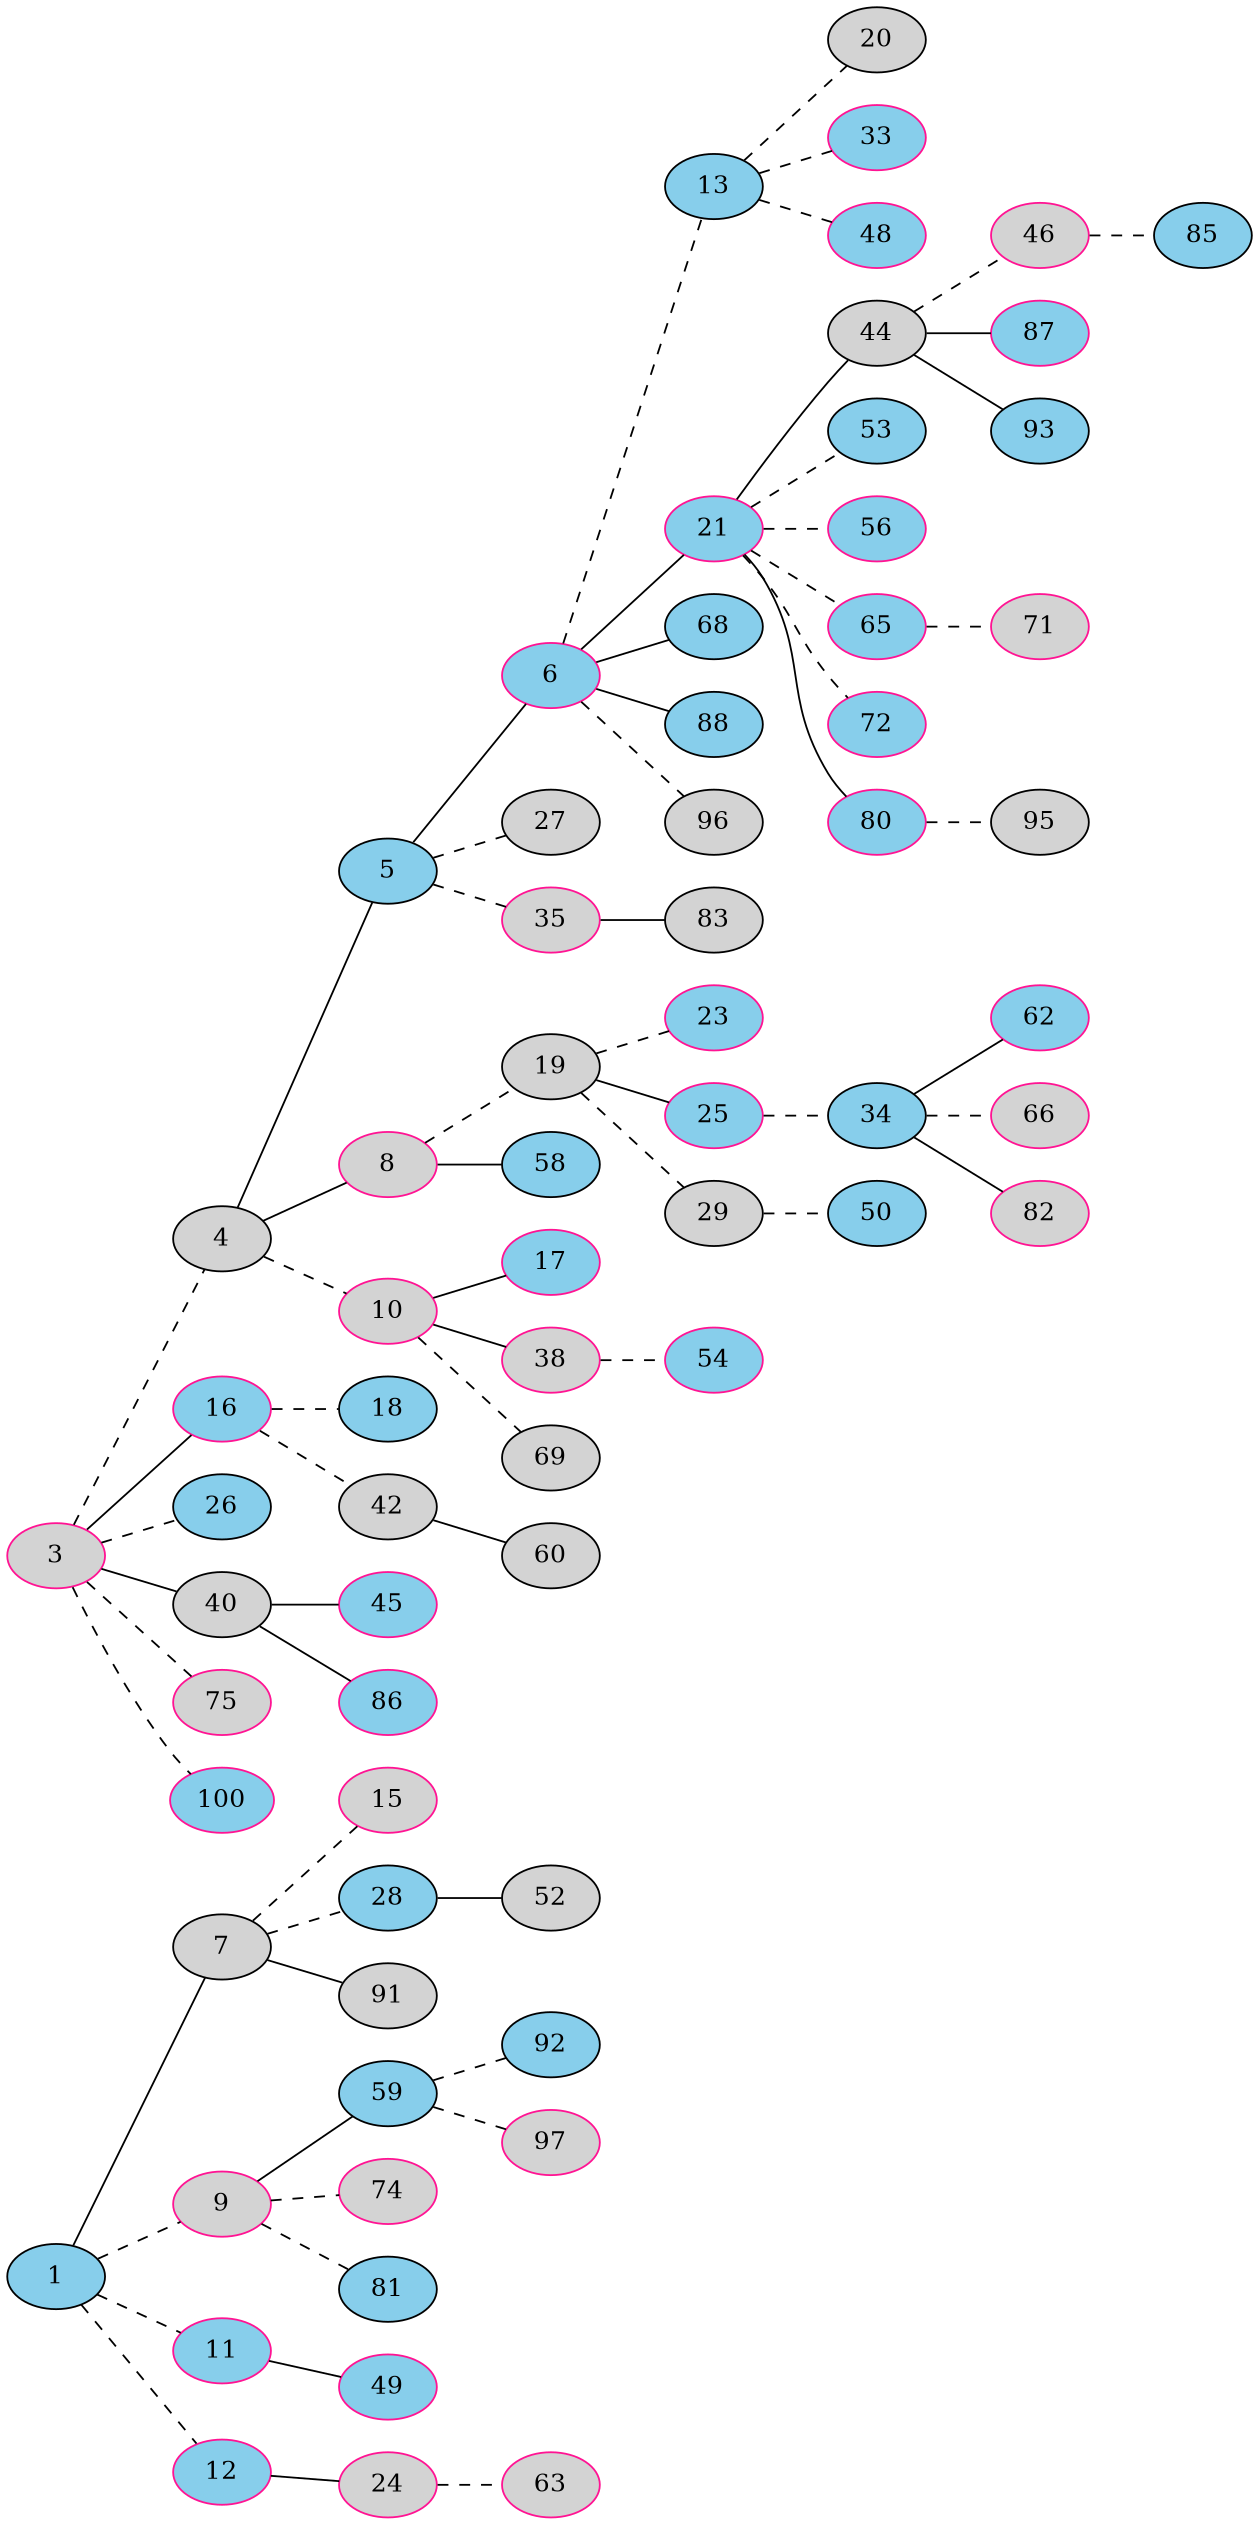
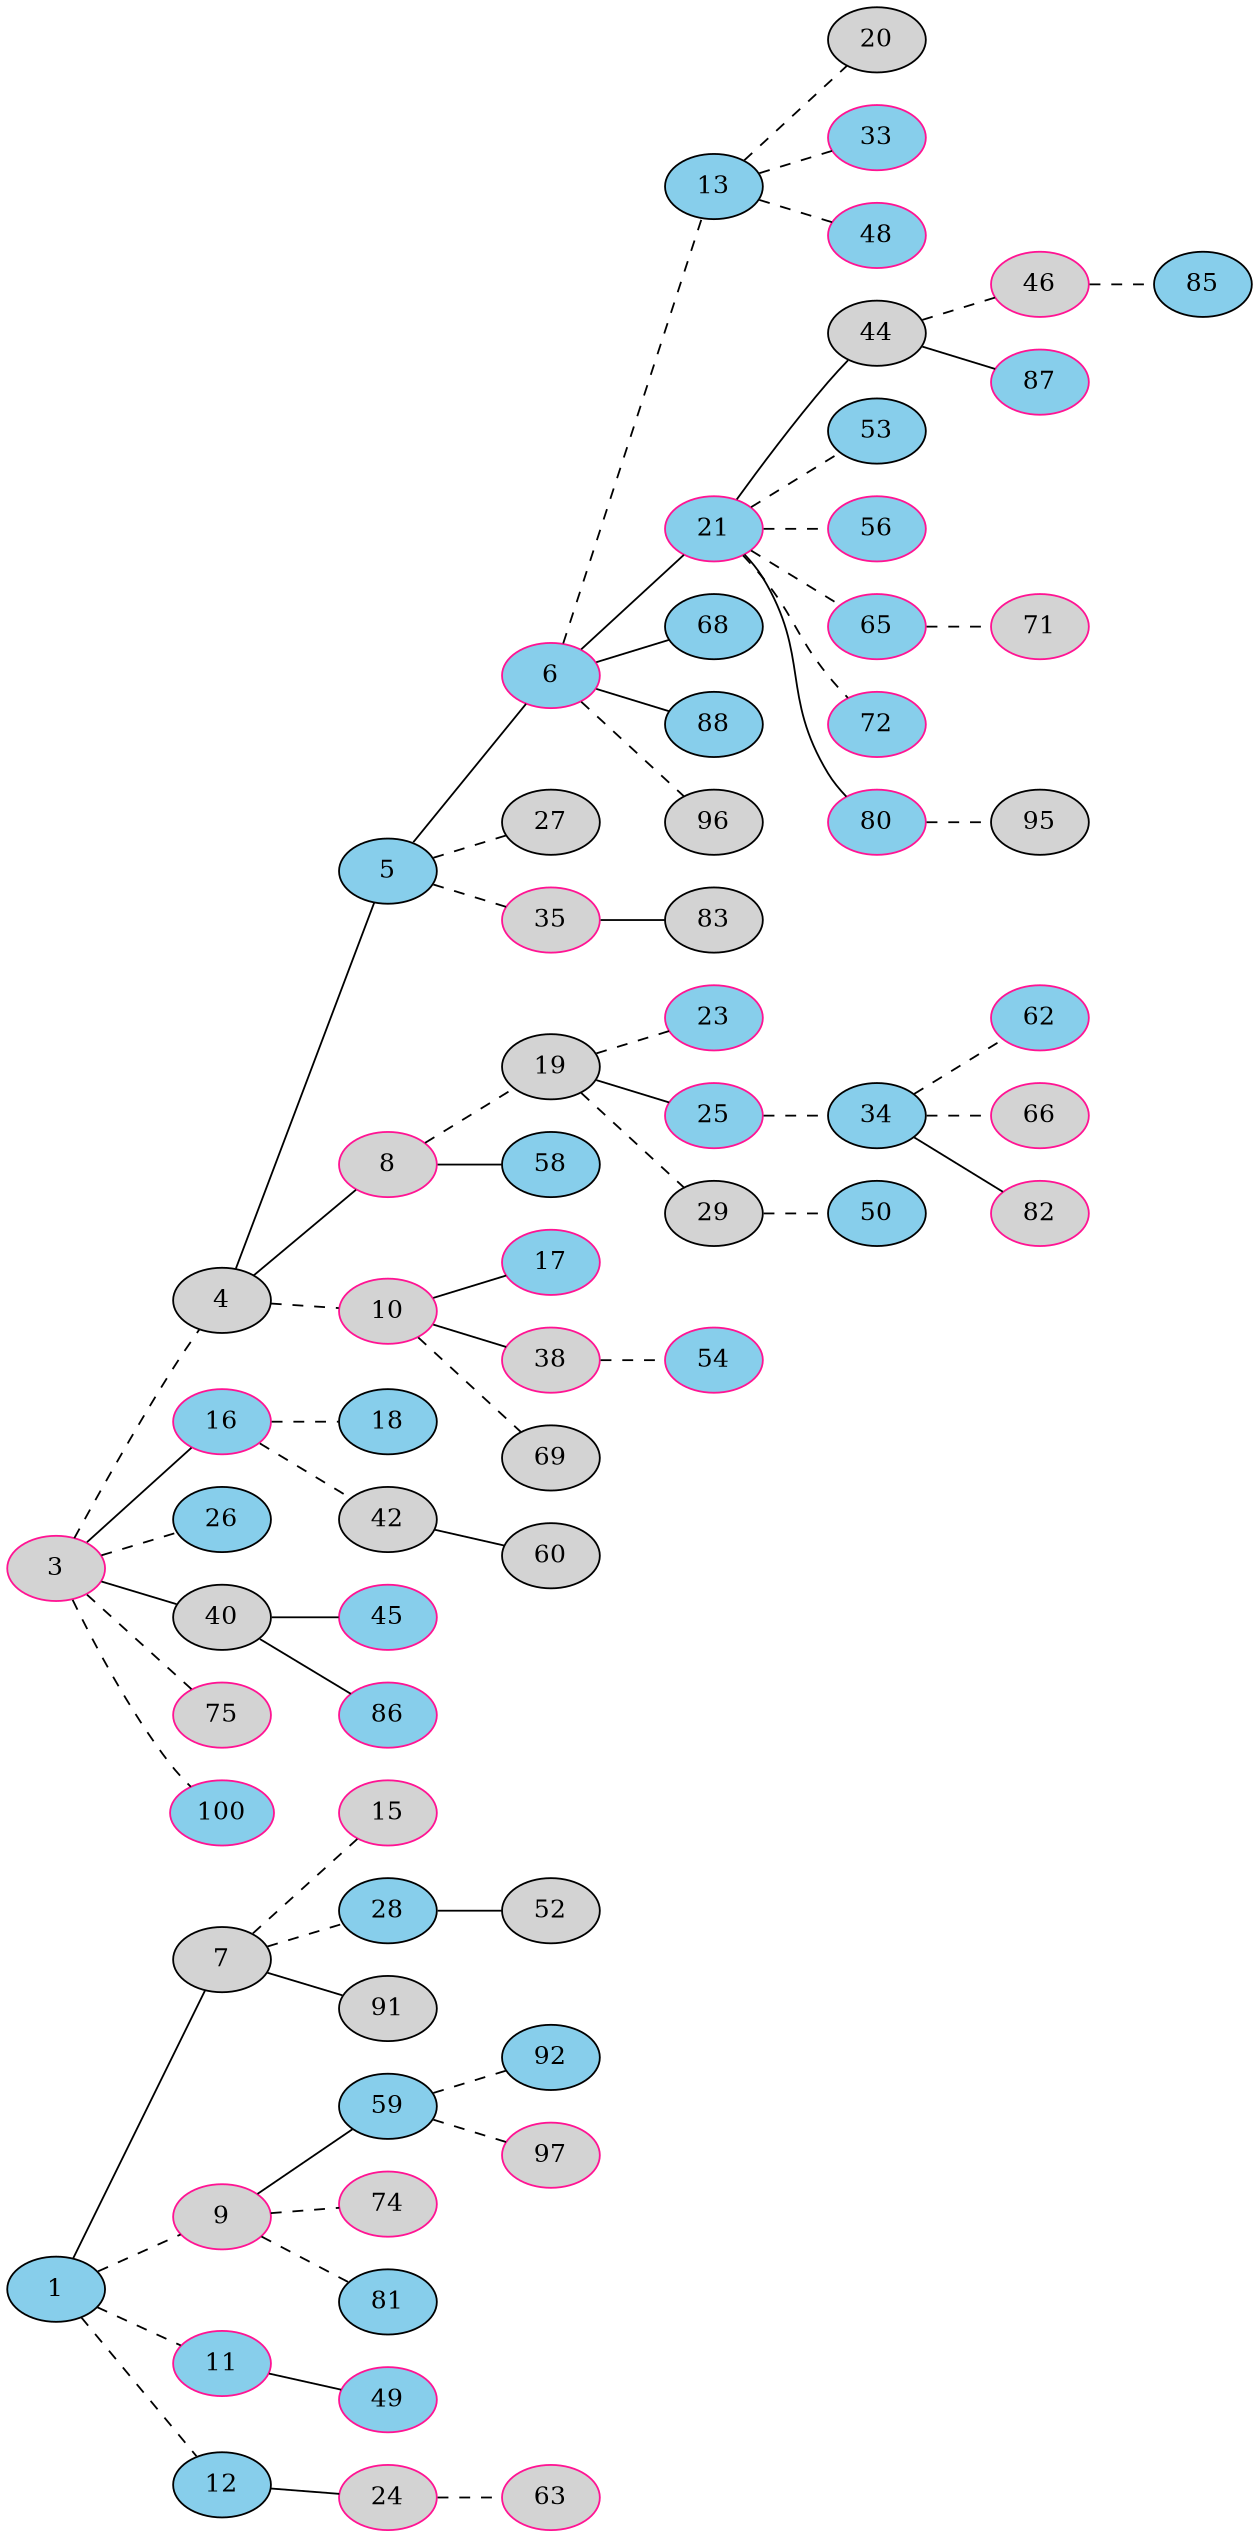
node "93": removed
edge "62" -- "34": style solid -> dashed
node "12": color deeppink -> black
